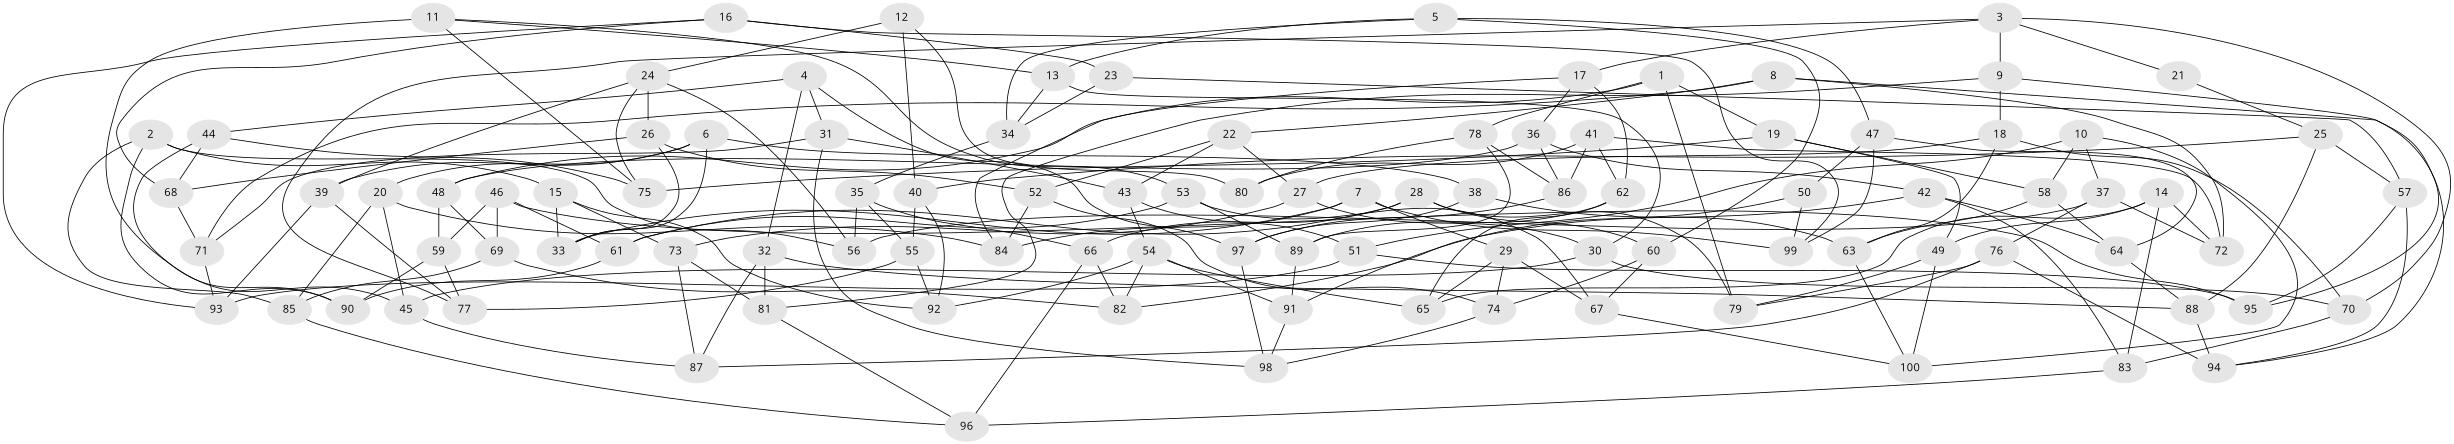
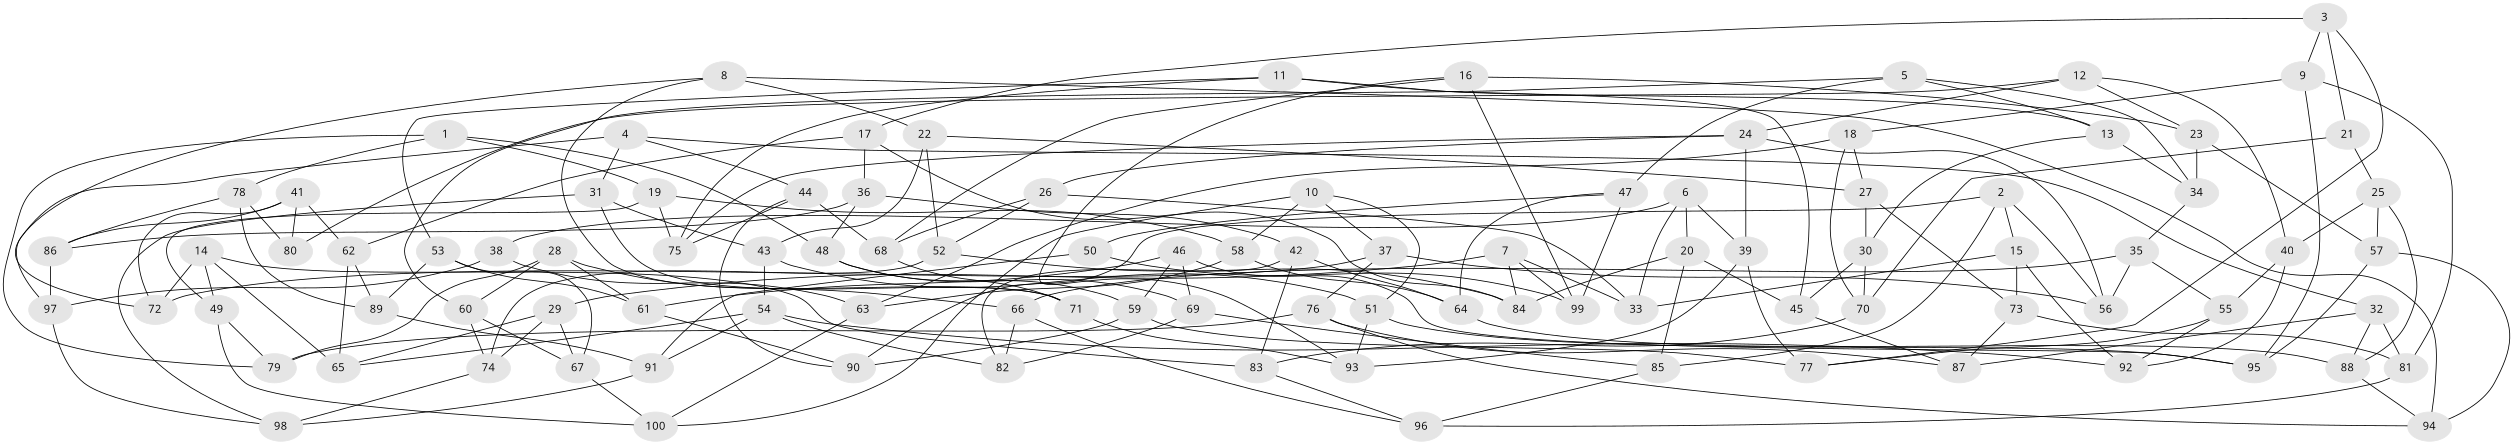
edge "3" -- "70": now "21" -- "70"
edge "12" -- "23": added
